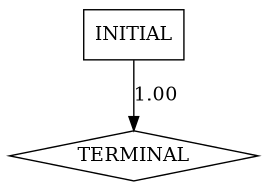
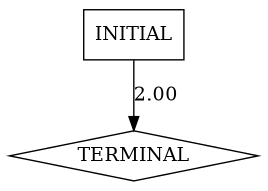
edge "INITIAL" -> "TERMINAL": label "1.00" -> "2.00"
